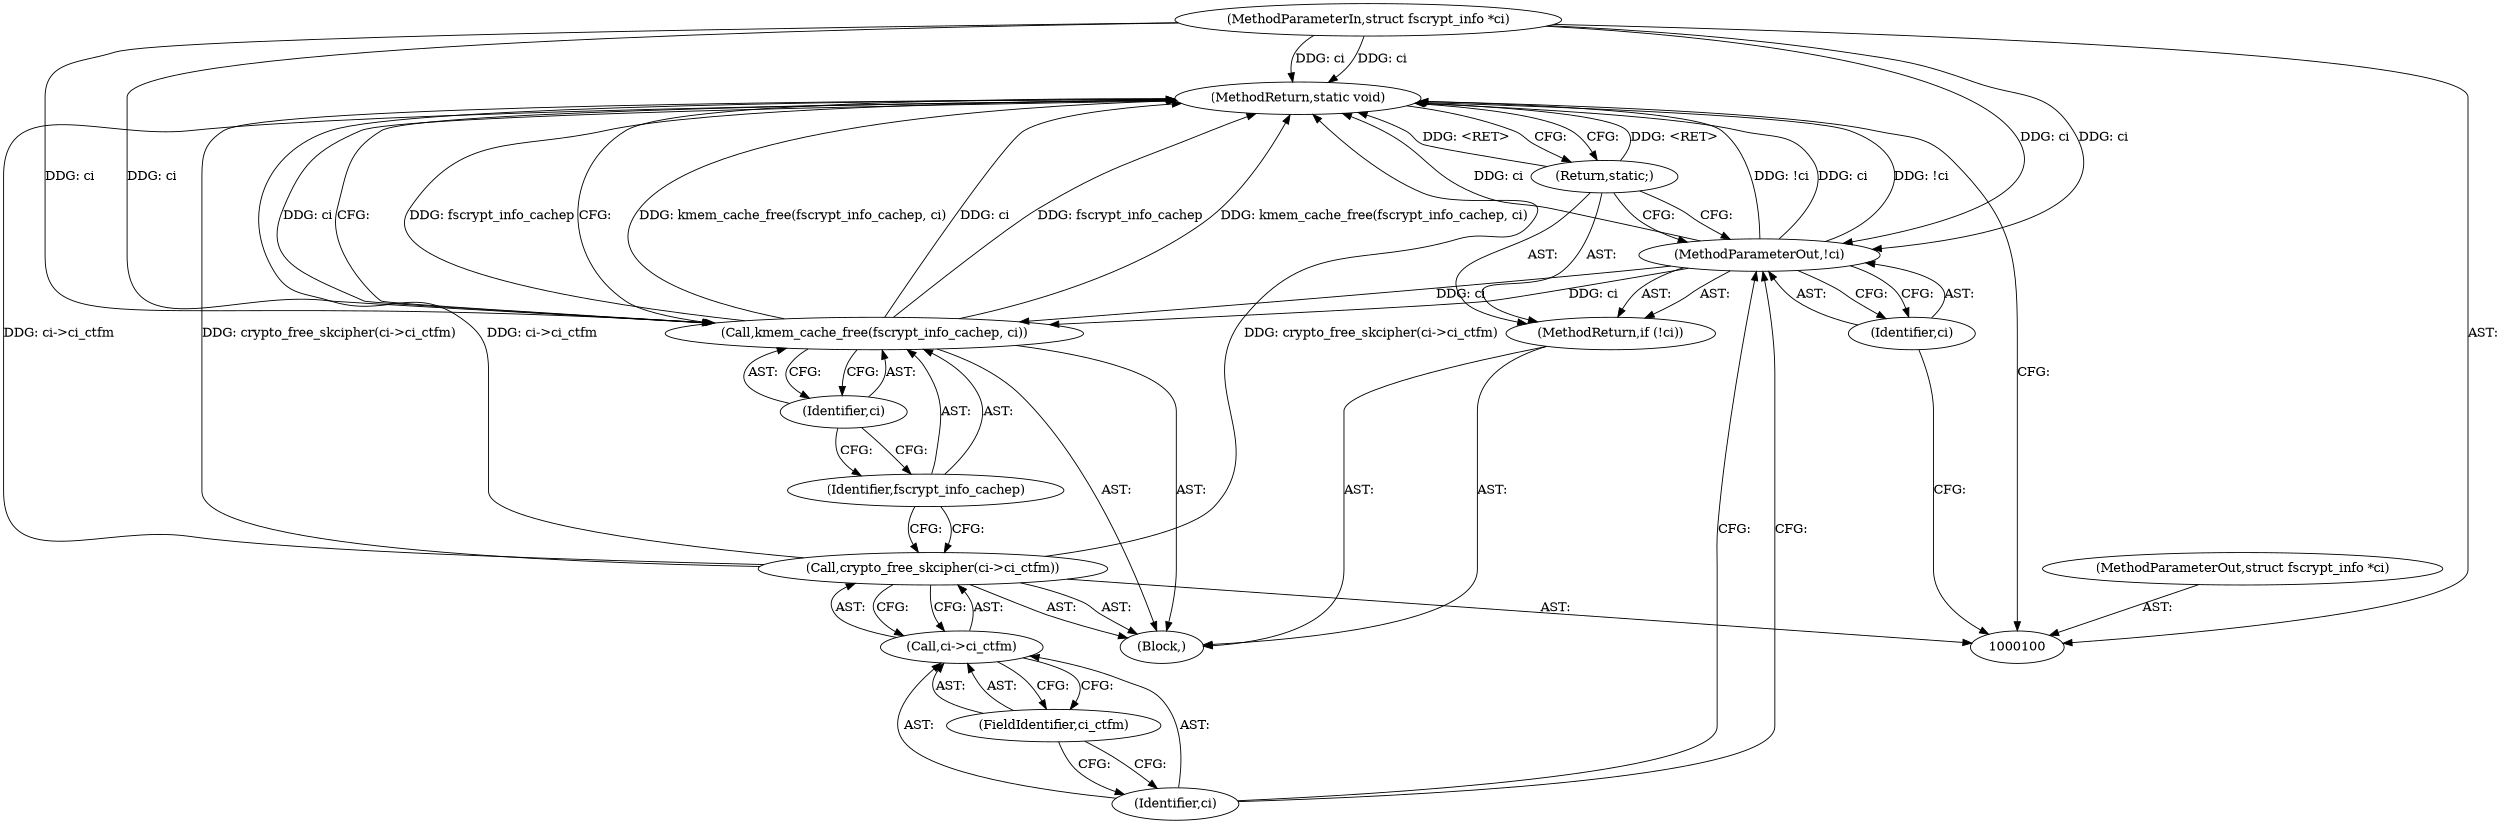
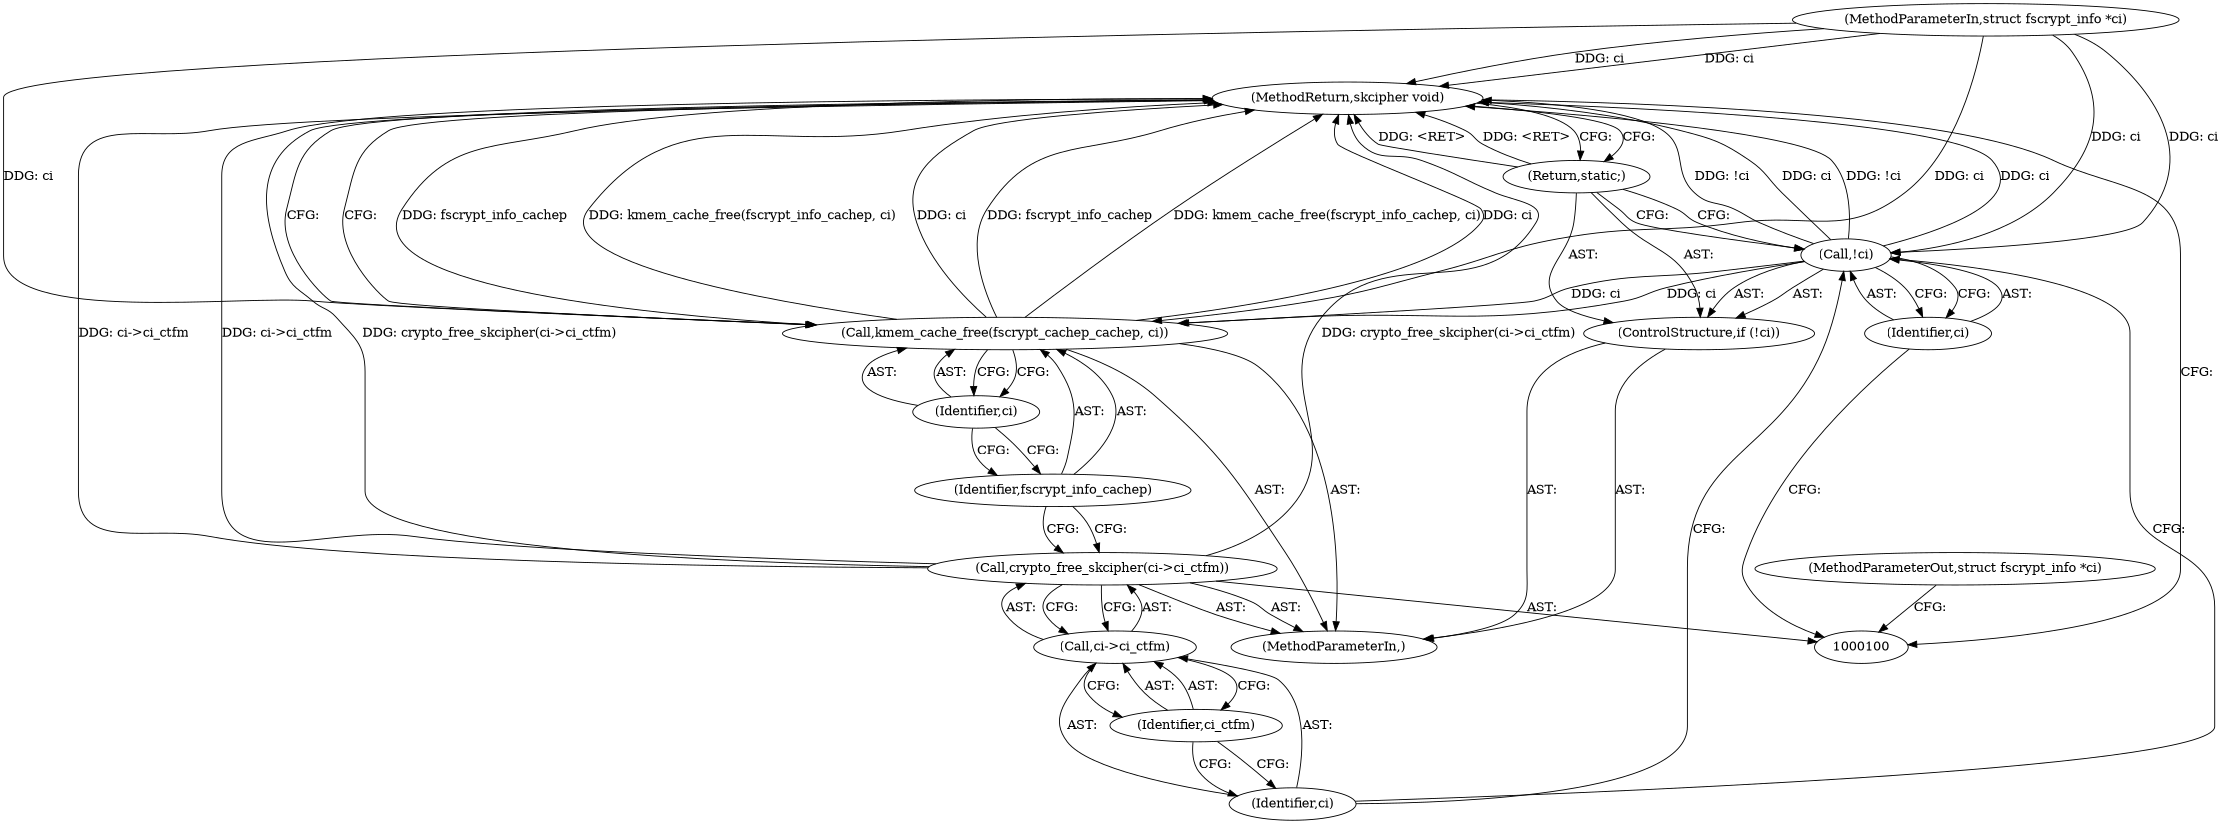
edge "(MethodParameterIn,struct fscrypt_info *ci)" -> "1000100": removed, label "AST:"
node "(MethodReturn,static void)": label "(MethodReturn,static void)" -> "(MethodReturn,skcipher void)"
node "(MethodParameterOut,!ci)": label "(MethodParameterOut,!ci)" -> "(Call,!ci)"
node "(Call,kmem_cache_free(fscrypt_info_cachep, ci))": label "(Call,kmem_cache_free(fscrypt_info_cachep, ci))" -> "(Call,kmem_cache_free(fscrypt_cachep_cachep, ci))"
node "(MethodReturn,if (!ci))": label "(MethodReturn,if (!ci))" -> "(ControlStructure,if (!ci))"
edge "(MethodParameterOut,struct fscrypt_info *ci)" -> "1000100": label "AST: " -> "CFG: "
node "(Block,)": label "(Block,)" -> "(MethodParameterIn,)"
node "(FieldIdentifier,ci_ctfm)": label "(FieldIdentifier,ci_ctfm)" -> "(Identifier,ci_ctfm)"
